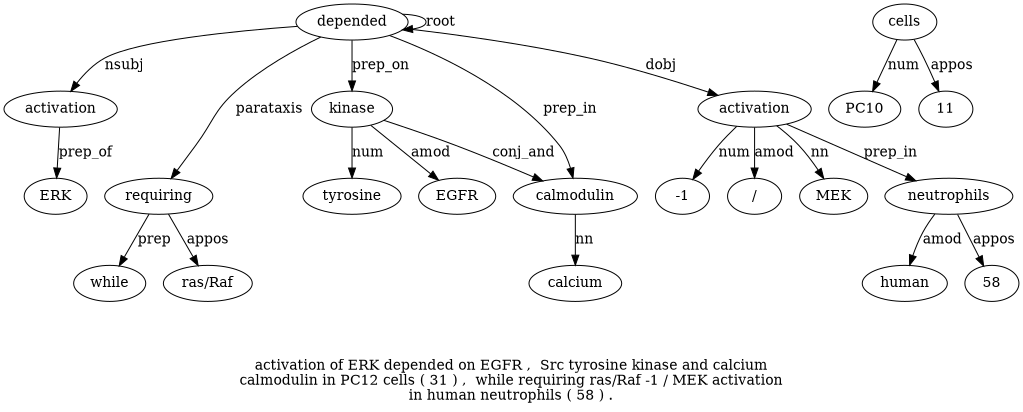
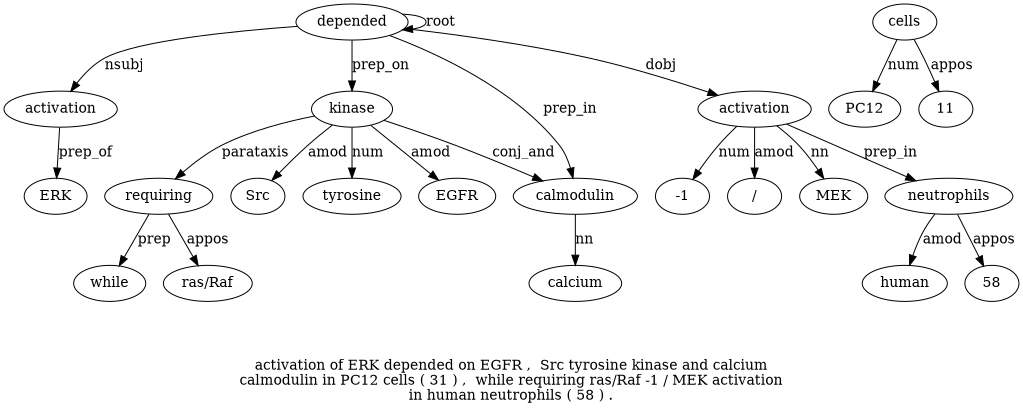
edge "depended" -> "requiring": now "kinase" -> "requiring"
node "PC10": label "PC10" -> "PC12"
node "Src": added
